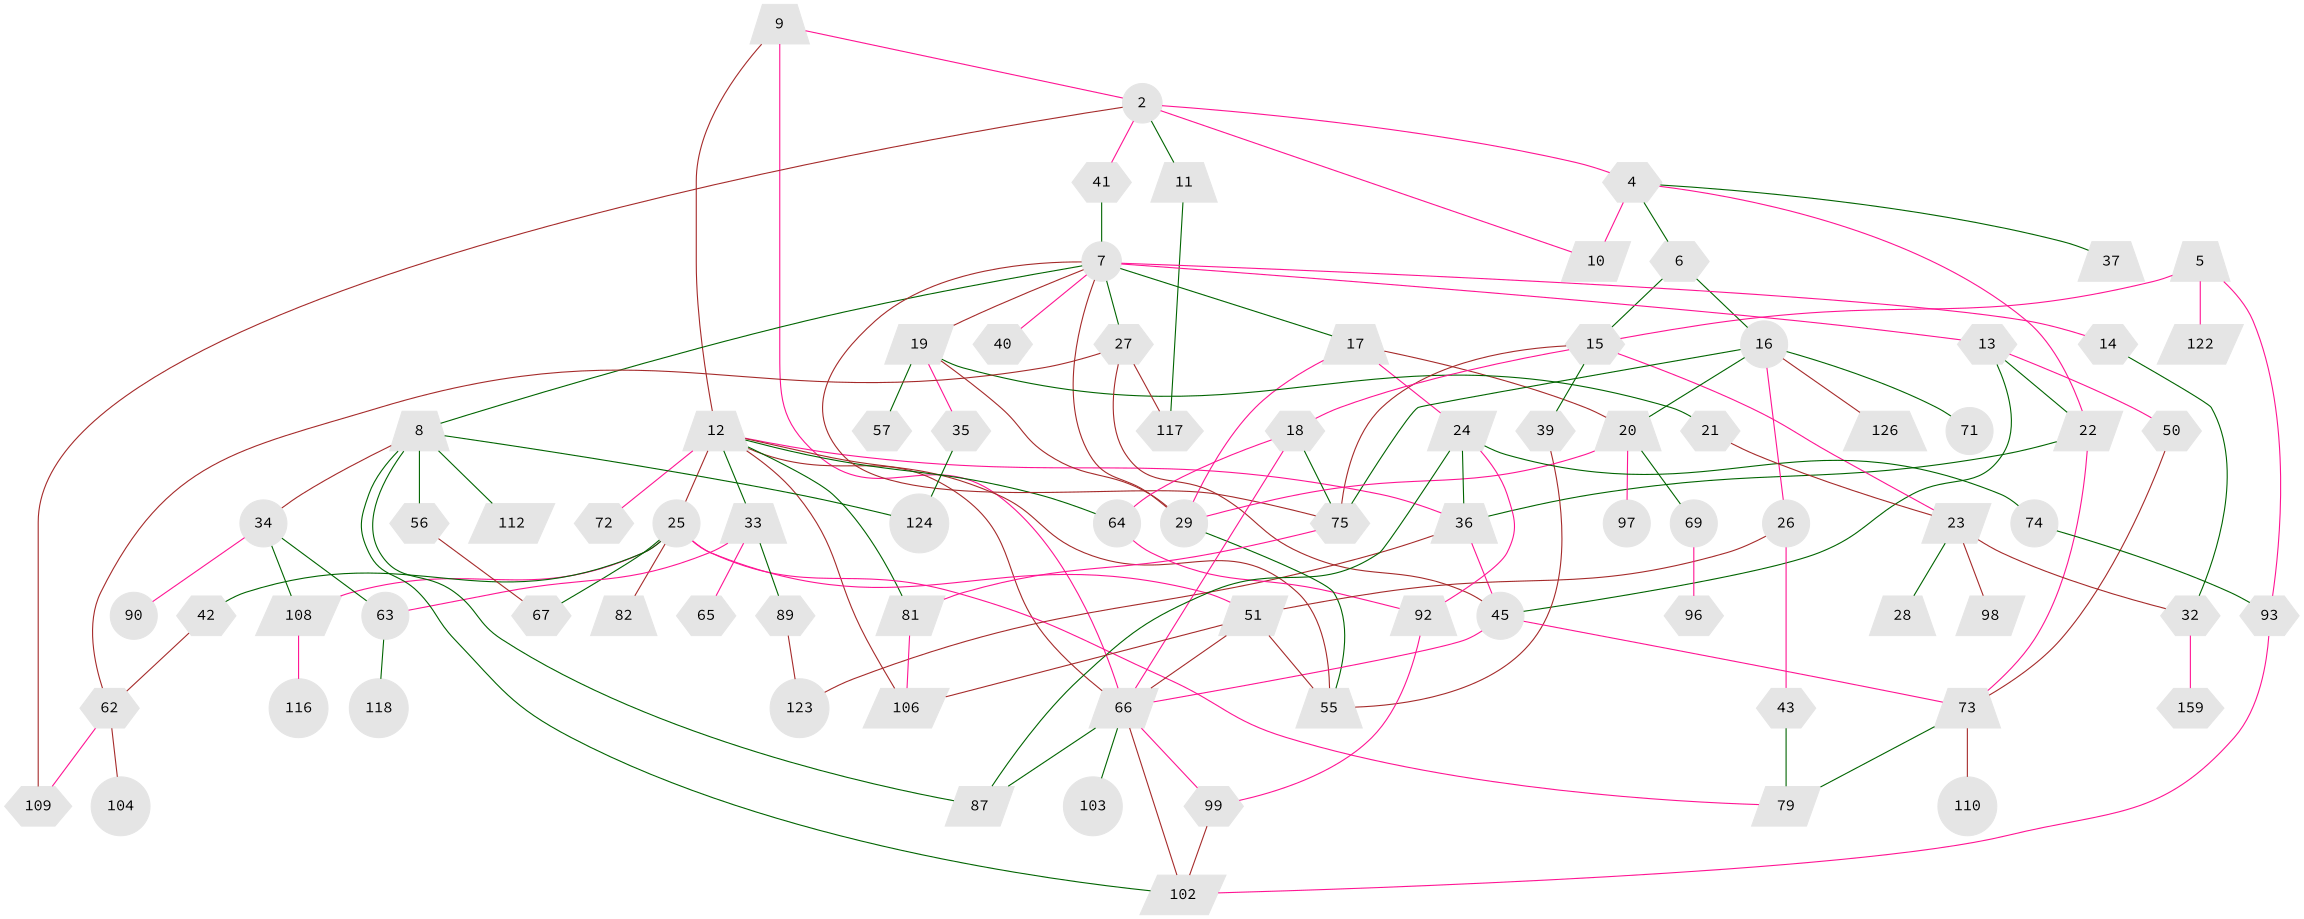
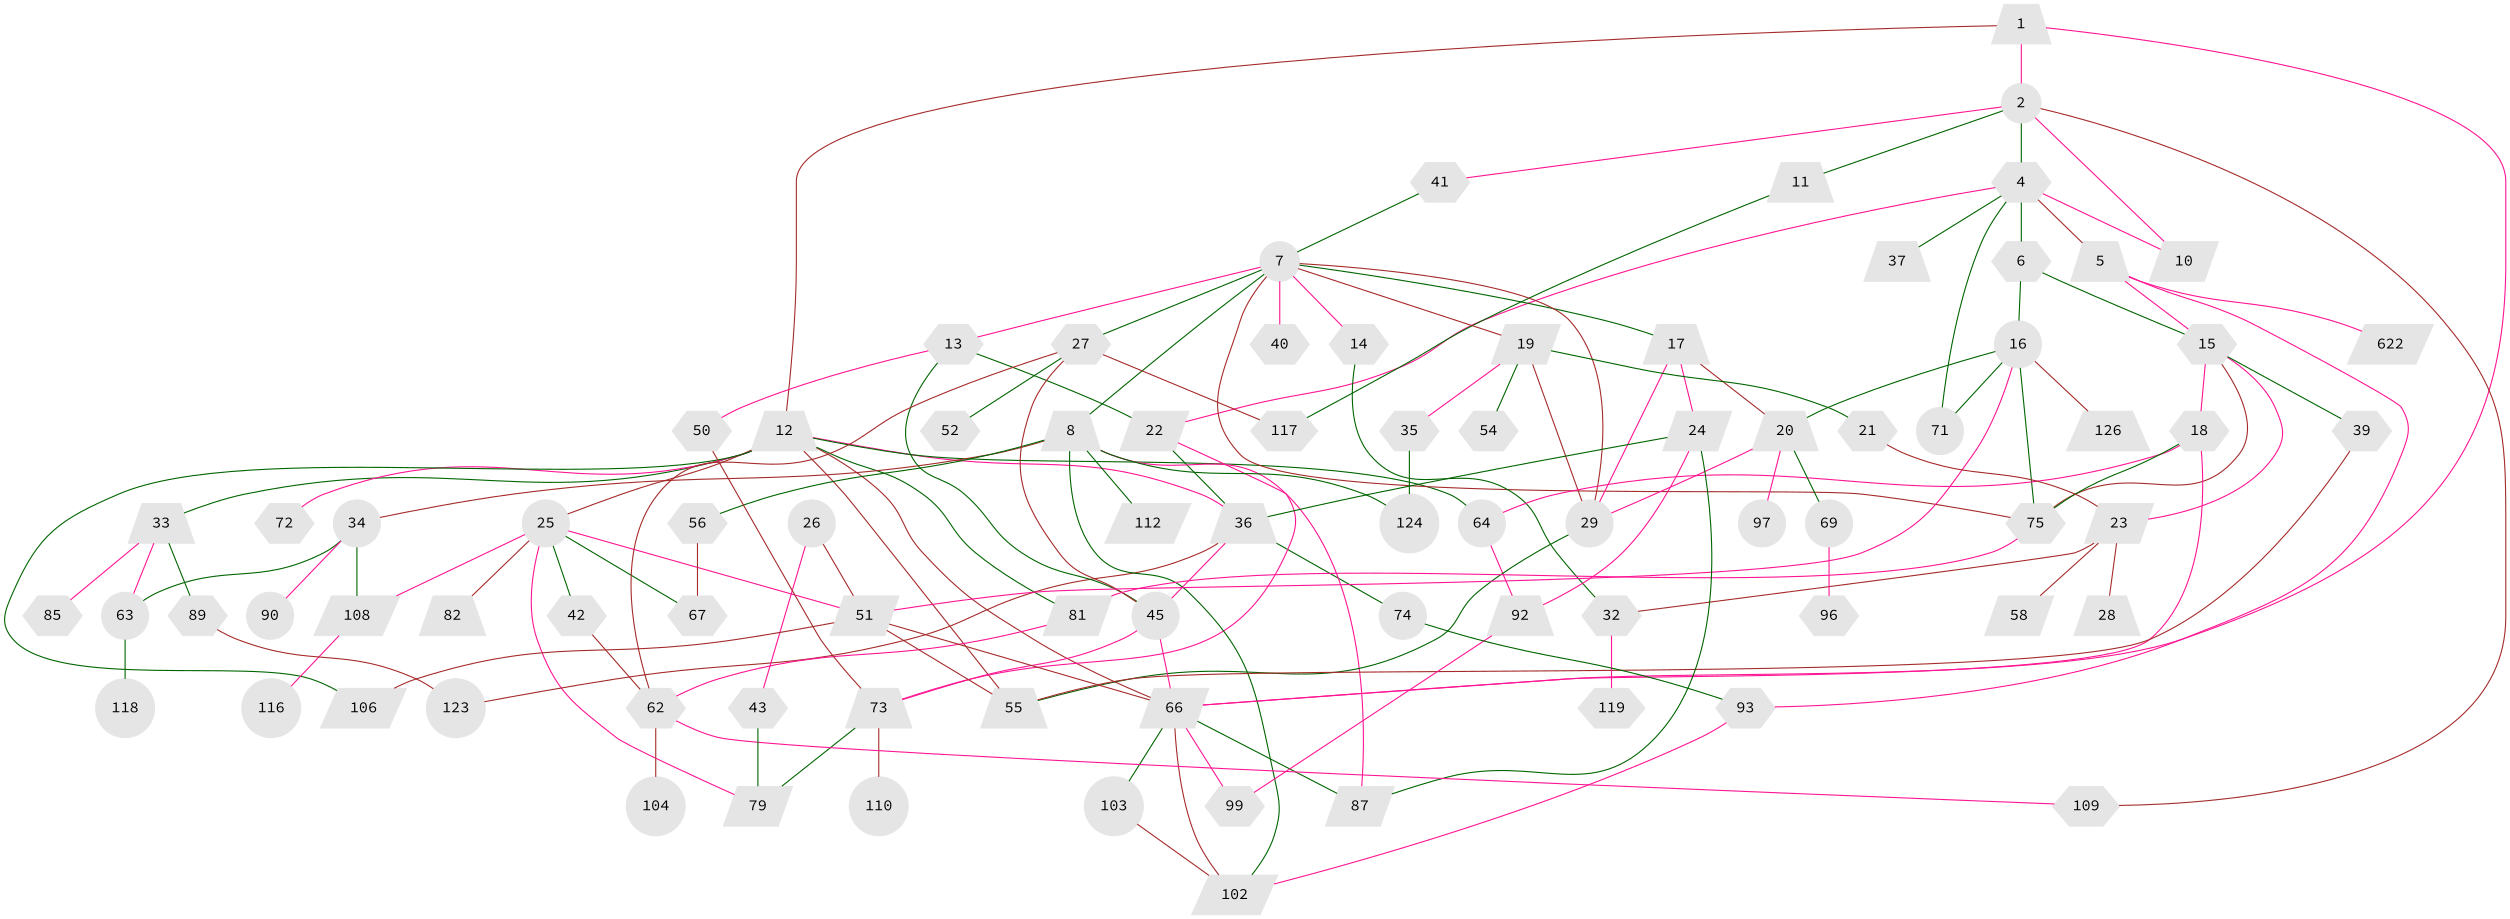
node "9": label "9" -> "1"
edge "2" -- "4": color deeppink -> darkgreen
edge "4" -- "5": added
edge "4" -- "71": added
node "122": label "122" -> "622"
node "57": label "57" -> "54"
node "52": added
edge "16" -- "26": now "16" -- "51"
edge "24" -- "74": now "36" -- "74"
edge "12" -- "106": color brown -> darkgreen
edge "23" -- "28": color darkgreen -> brown
node "65": label "65" -> "85"
node "98": label "98" -> "58"
edge "81" -- "106": now "81" -- "62"
edge "8" -- "87": color darkgreen -> deeppink
node "159": label "159" -> "119"
edge "99" -- "102": now "103" -- "102"
